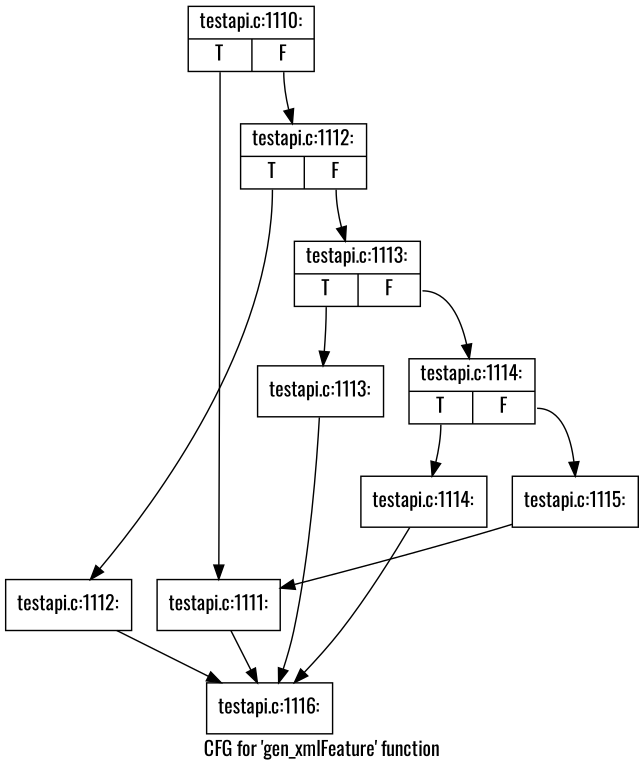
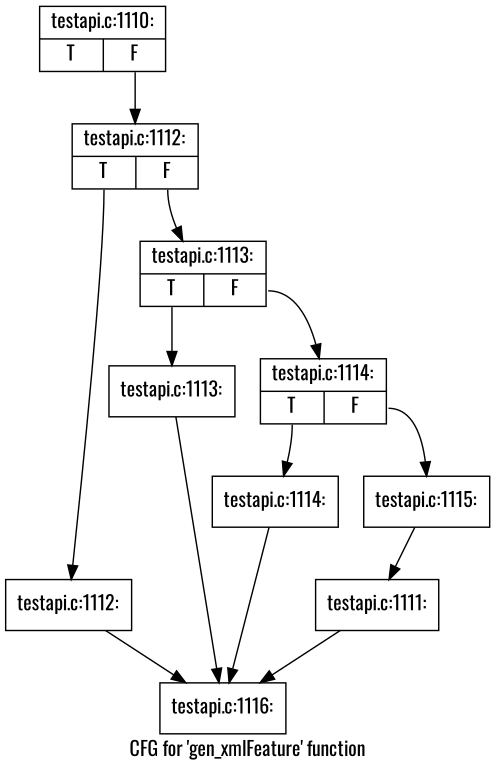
edge "testapi.c:1110:" -> "testapi.c:1111:": removed
